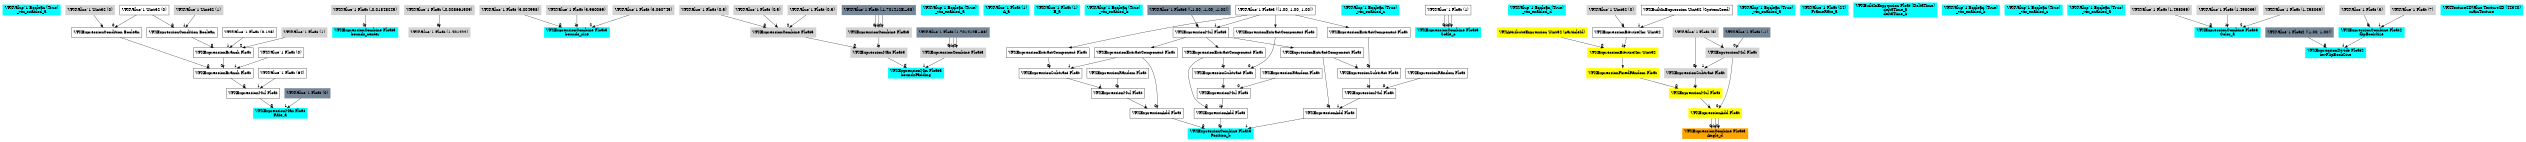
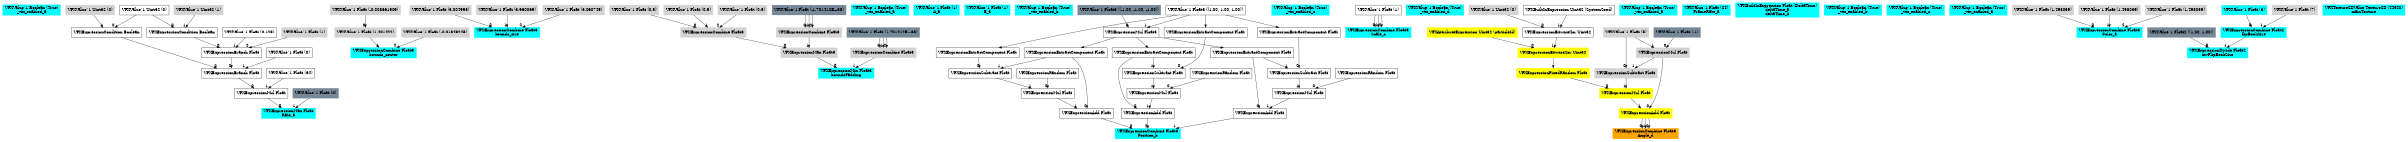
node "VFXValue`1 Float (3)": fillcolor lightgray -> cyan
edge "VFXValue`1 Float (1.401422)" -> "VFXExpressionCombine Float3 bounds_center": added
